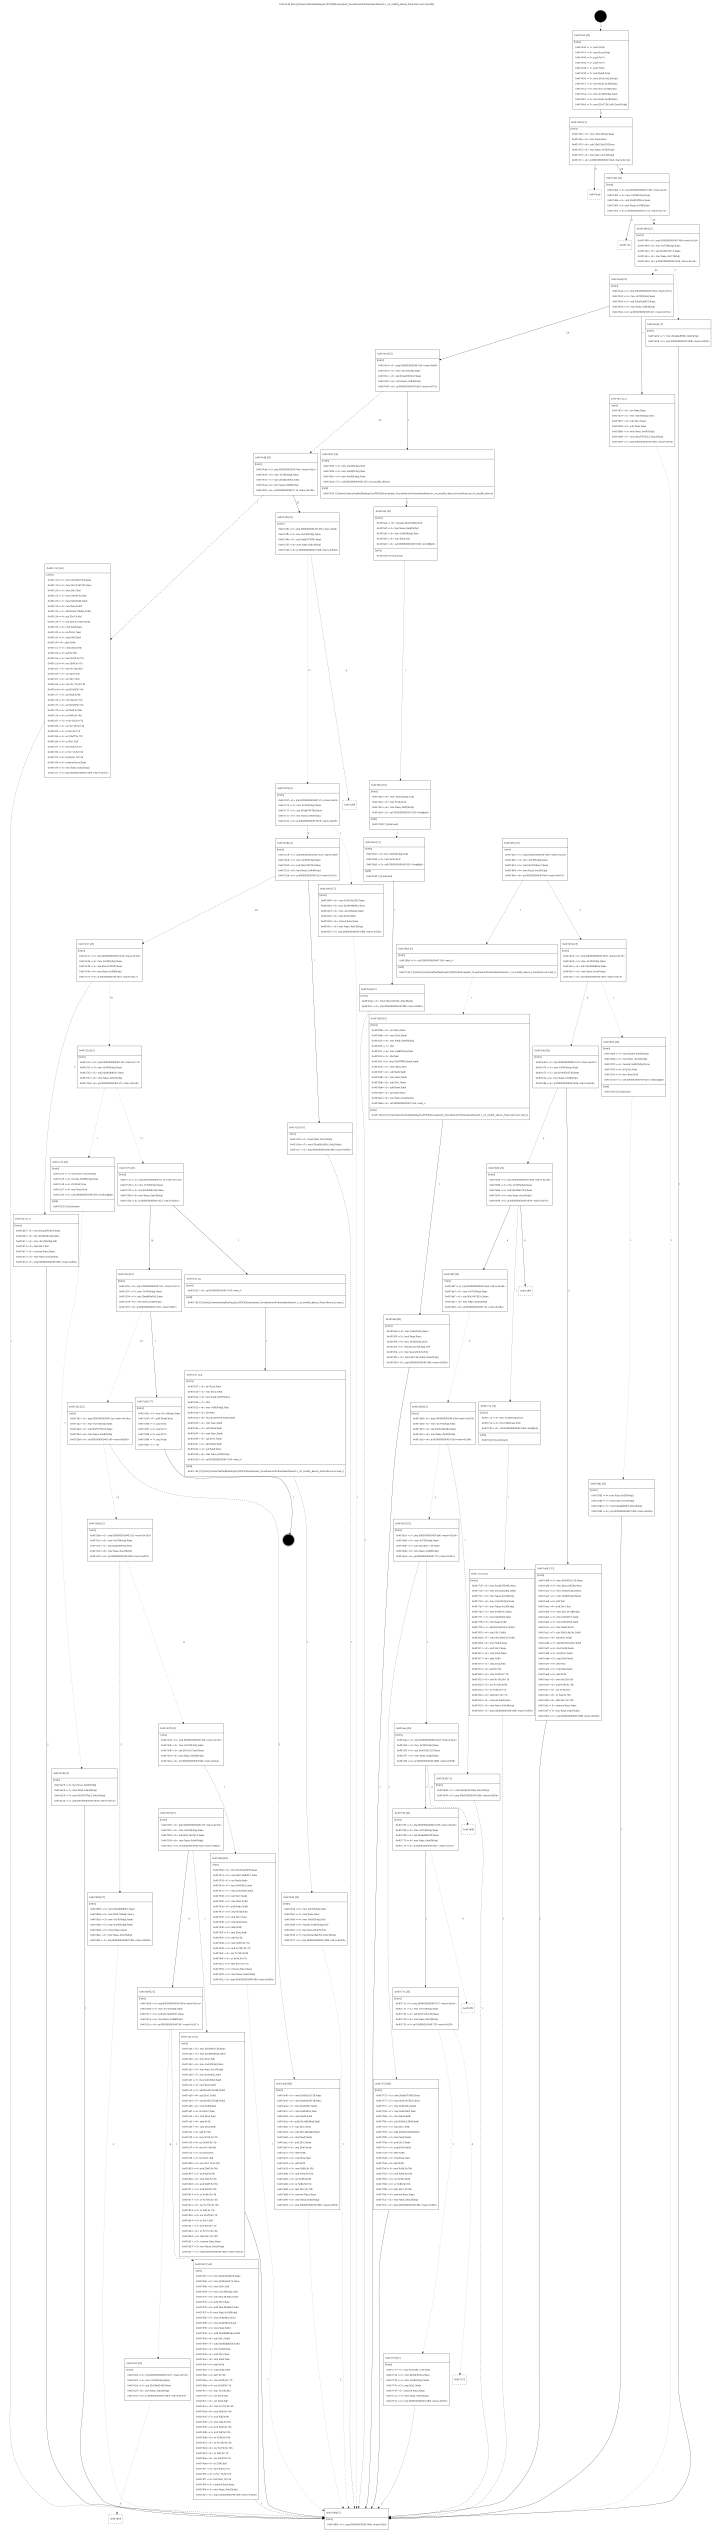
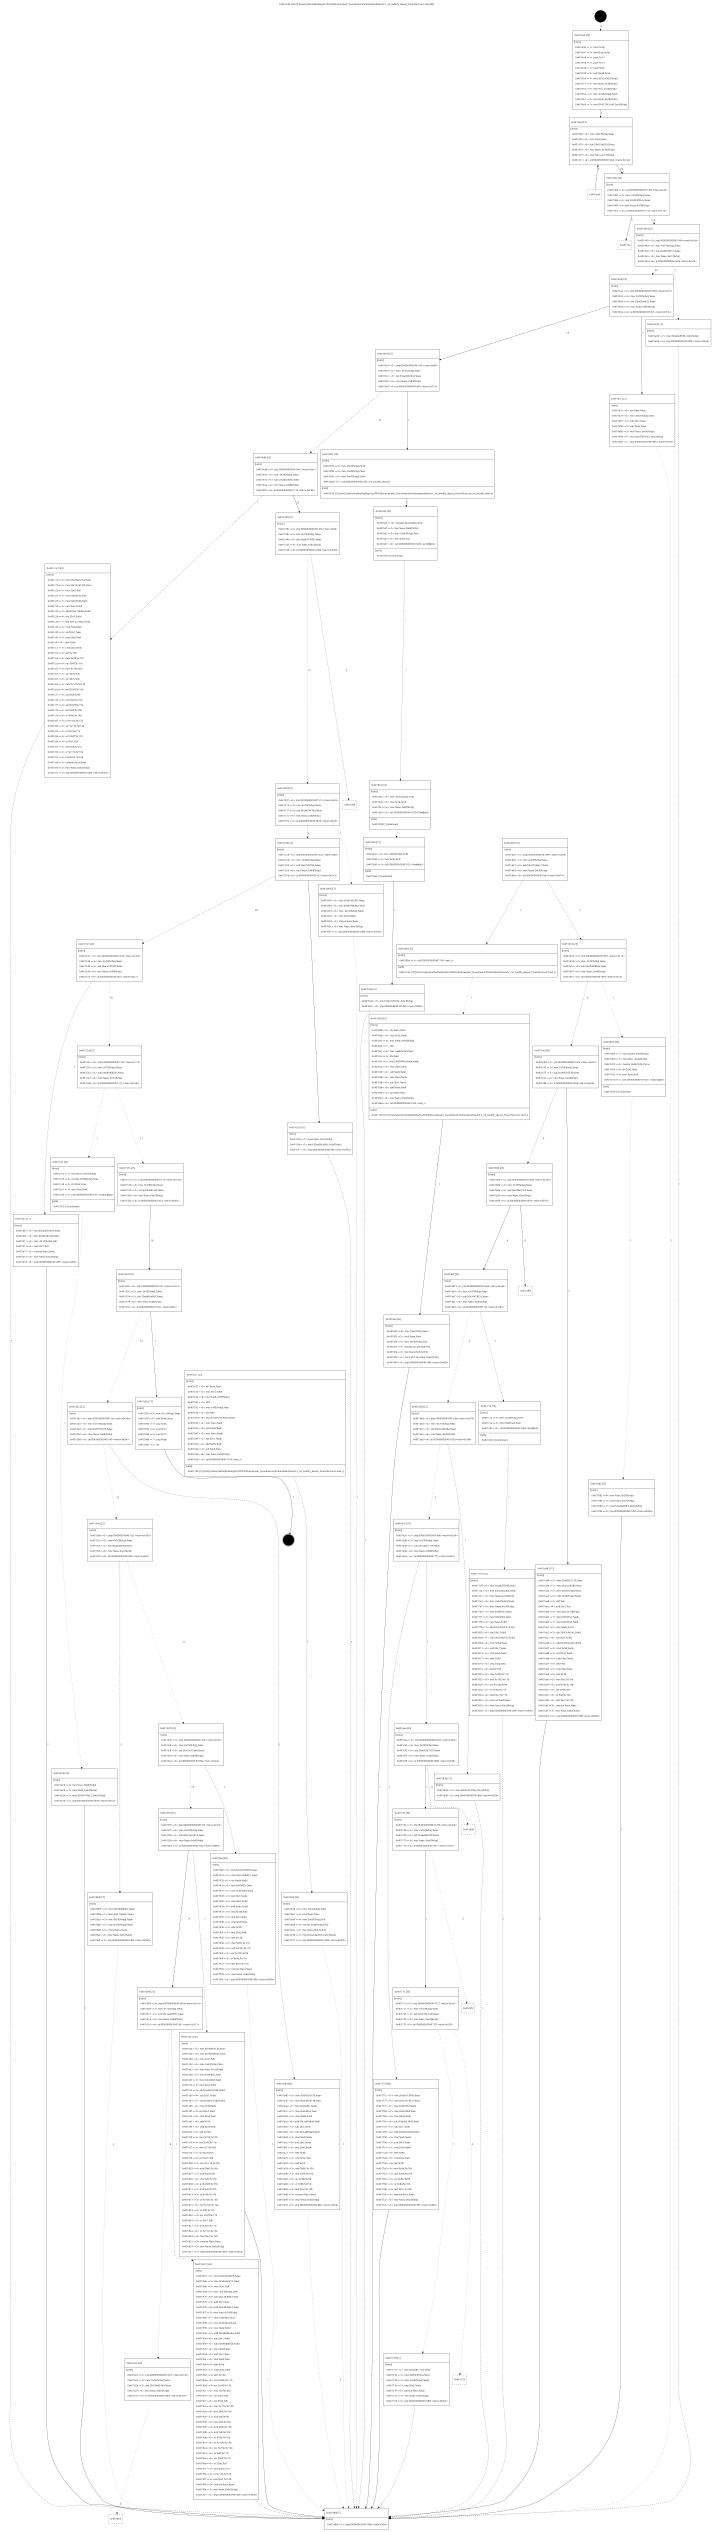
edge "0x40146b [23]" -> "0x401be6": reversed
node "0x401b22 [5]": removed
edge "0x401686 [25]" -> "0x4017ca [13]": now "0x40169f [25]" -> "0x4017ca [13]"
edge "0x401a06 [12]" -> "0x401d9b [5]": style solid -> dashed
edge "0x4015d7 [25]" -> "0x4015f0 [25]": added, label "10"
